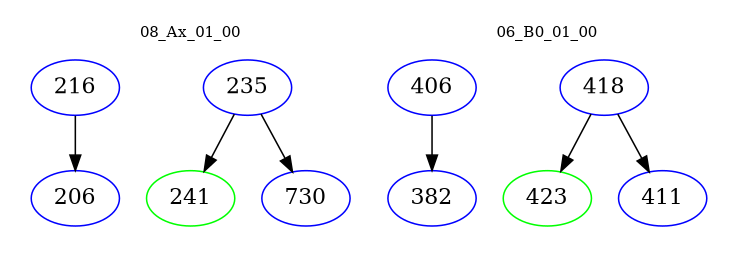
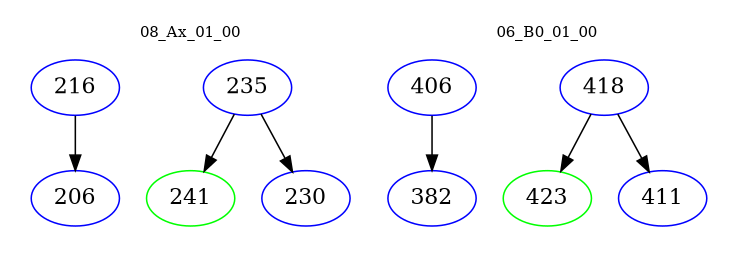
node "730": label "730" -> "230"
